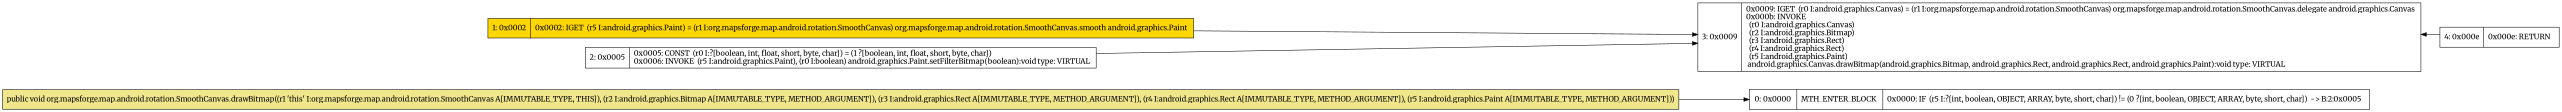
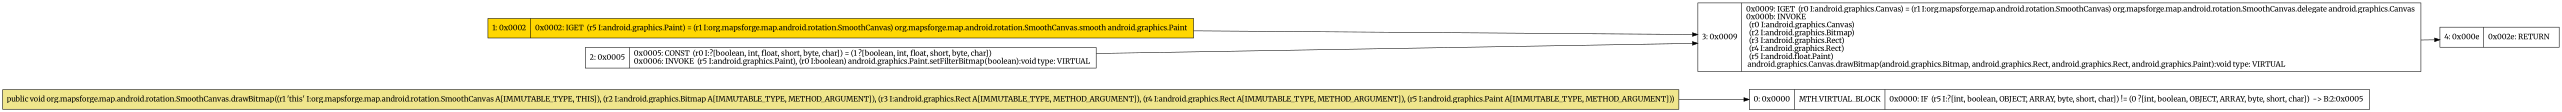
edge "4: 0x000e" -> "3: 0x0009": reversed
node "4: 0x000e": text "0x000e: RETURN" -> "0x002e: RETURN"
node "3: 0x0009": text "(r5 I:android.graphics.Paint)" -> "(r5 I:android.float.Paint)"
node "0: 0x0000": text "MTH_ENTER_BLOCK" -> "MTH_VIRTUAL_BLOCK"
